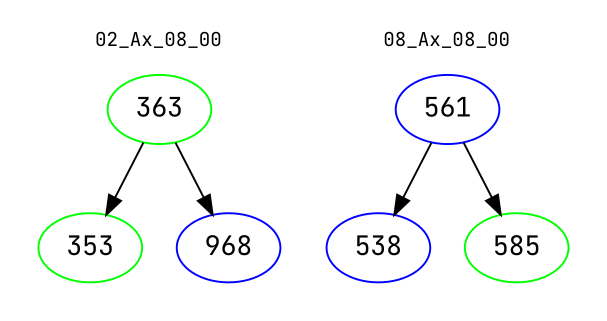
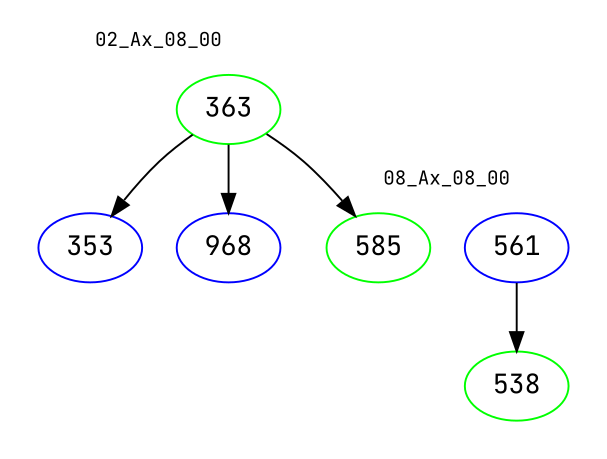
edge "561" -> "585": now "363" -> "585"
node "353": color green -> blue
node "538": color blue -> green
